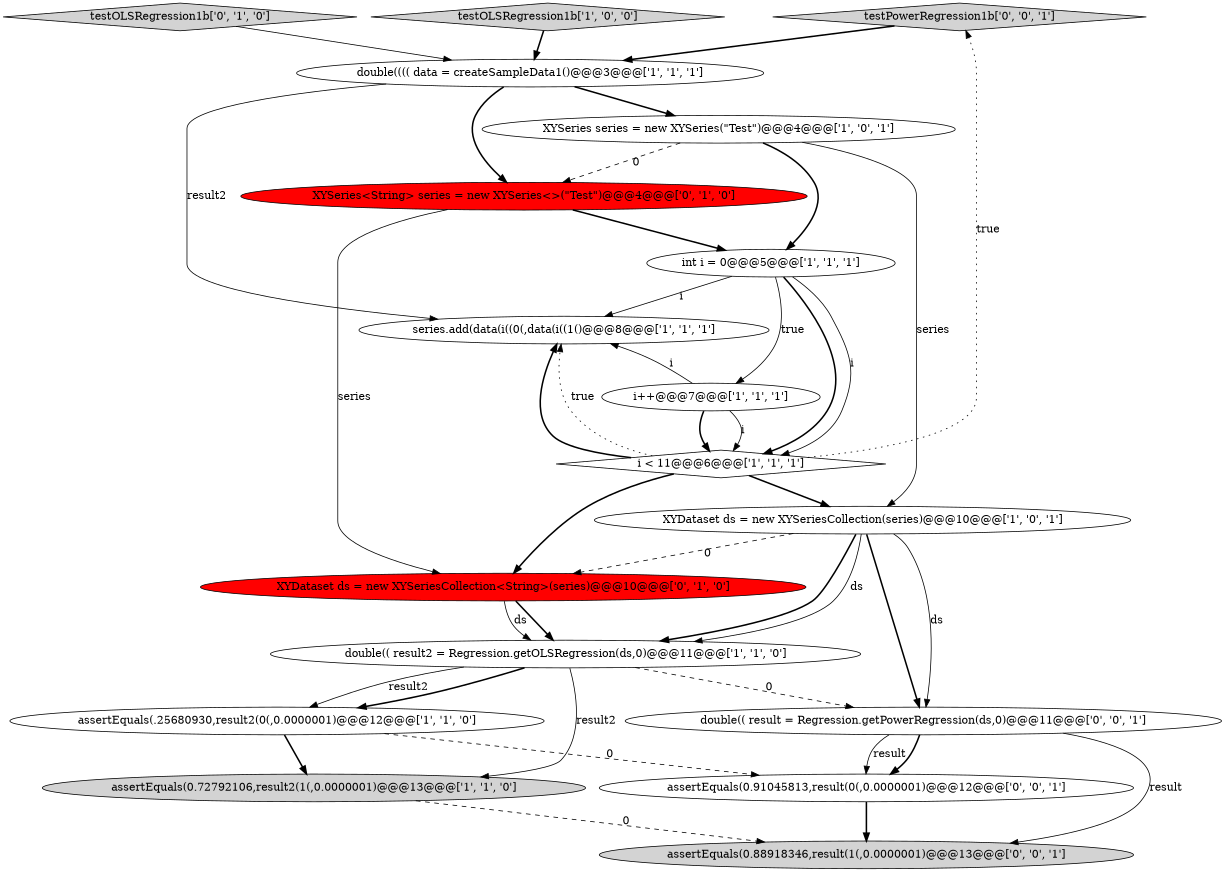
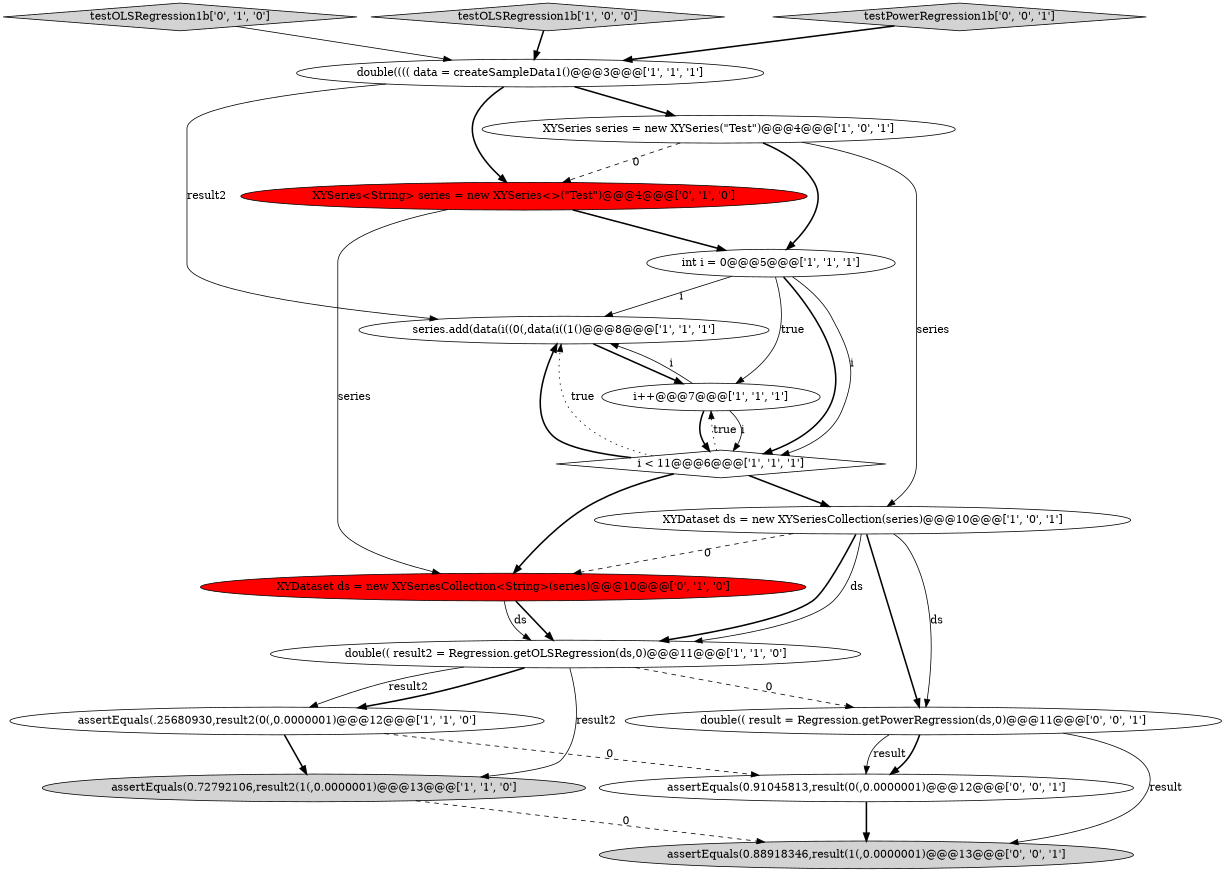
edge "i < 11@@@6@@@['1', '1', '1']" -> "testPowerRegression1b['0', '0', '1']": now "i < 11@@@6@@@['1', '1', '1']" -> "i++@@@7@@@['1', '1', '1']"
edge "series.add(data(i((0(,data(i((1()@@@8@@@['1', '1', '1']" -> "i++@@@7@@@['1', '1', '1']": added
